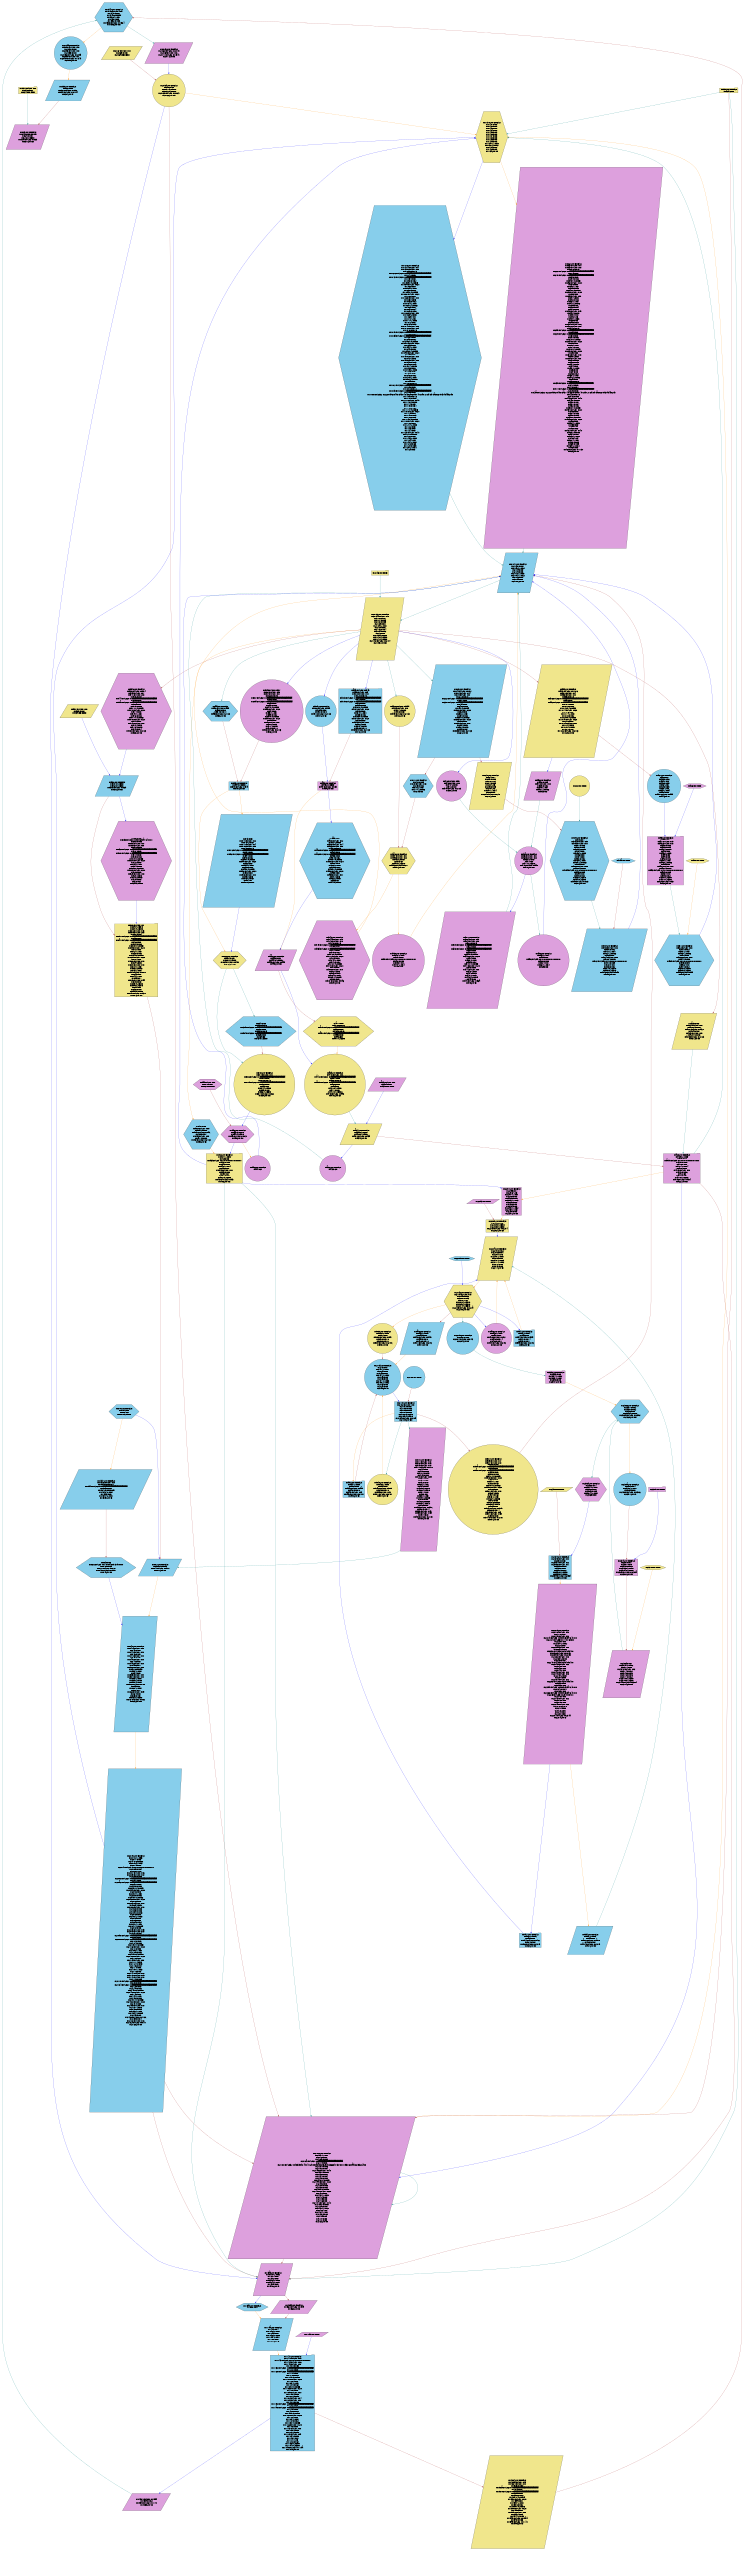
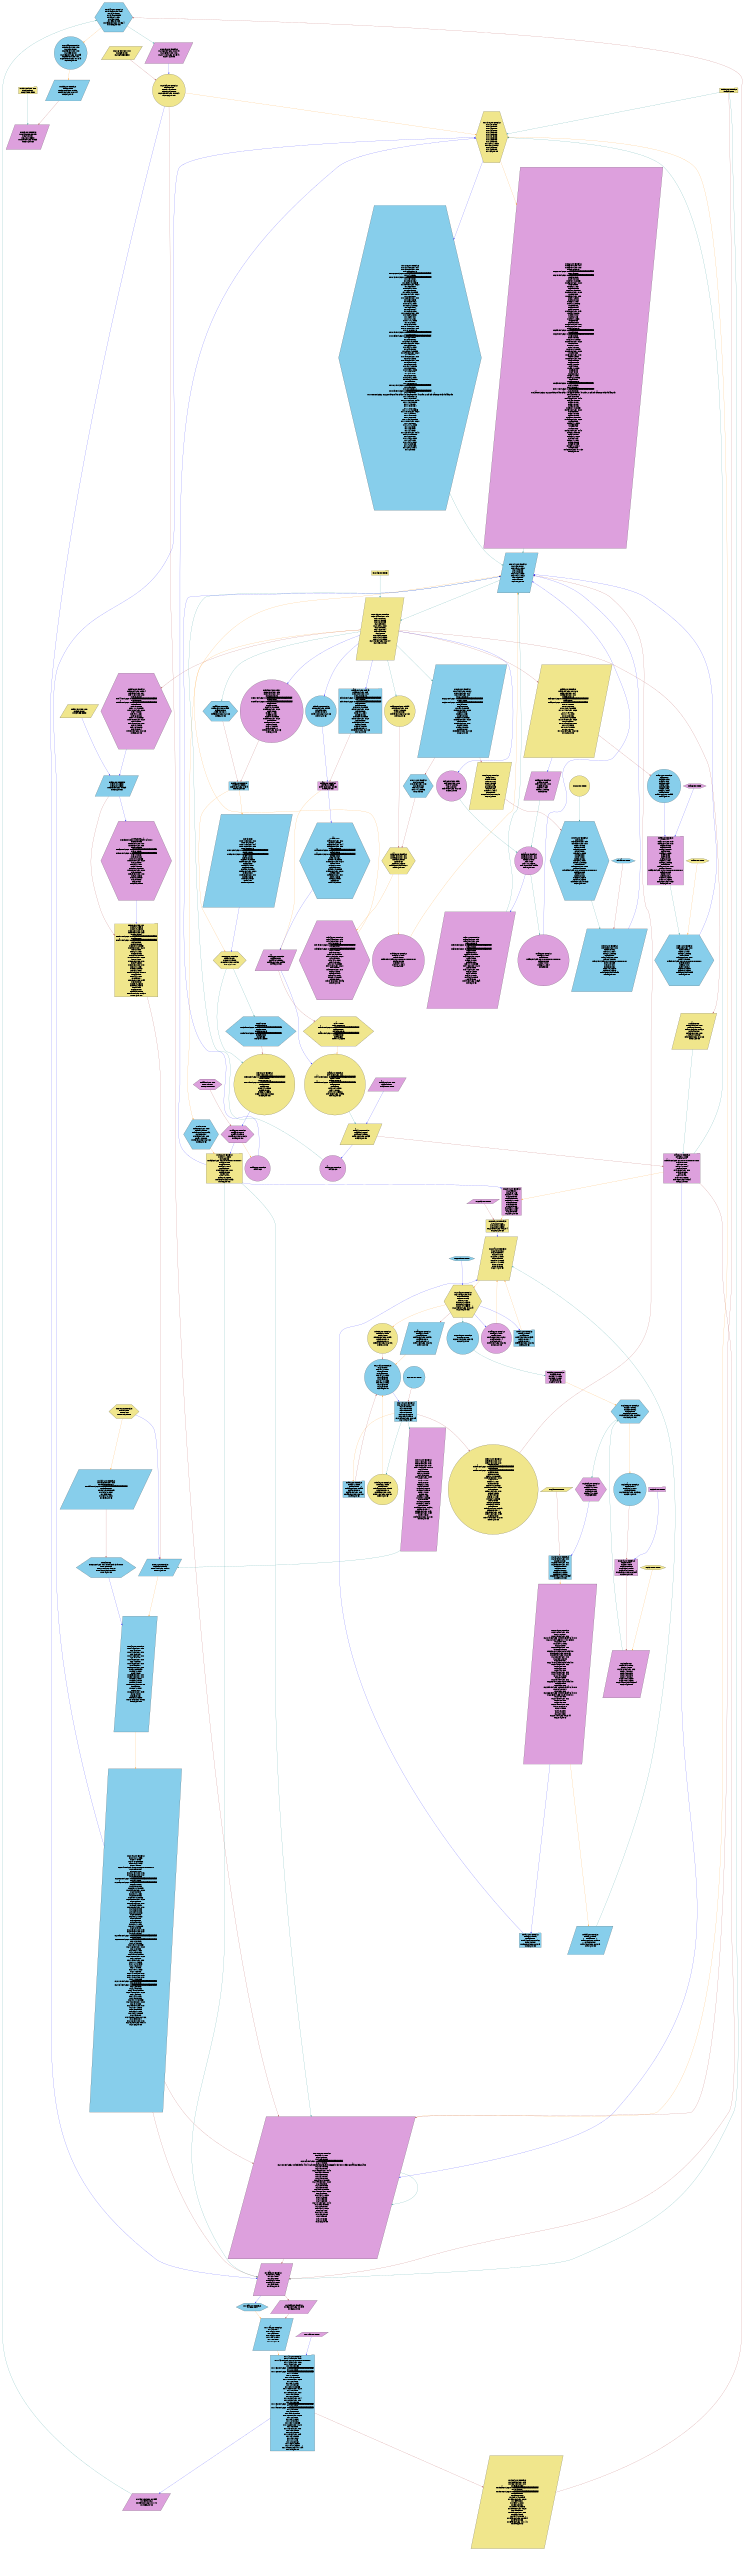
node "0x87e:JUMPDEST 0x87f:SUB 0x880:GT 0x881:ISZERO": fillcolor skyblue -> khaki
